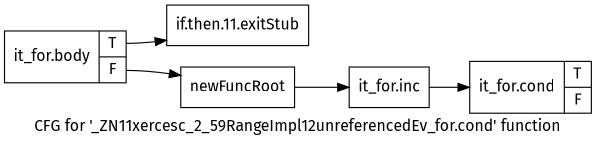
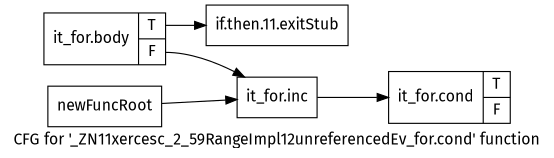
edge "it_for.body" -> "newFuncRoot": now "it_for.body" -> "it_for.inc"
